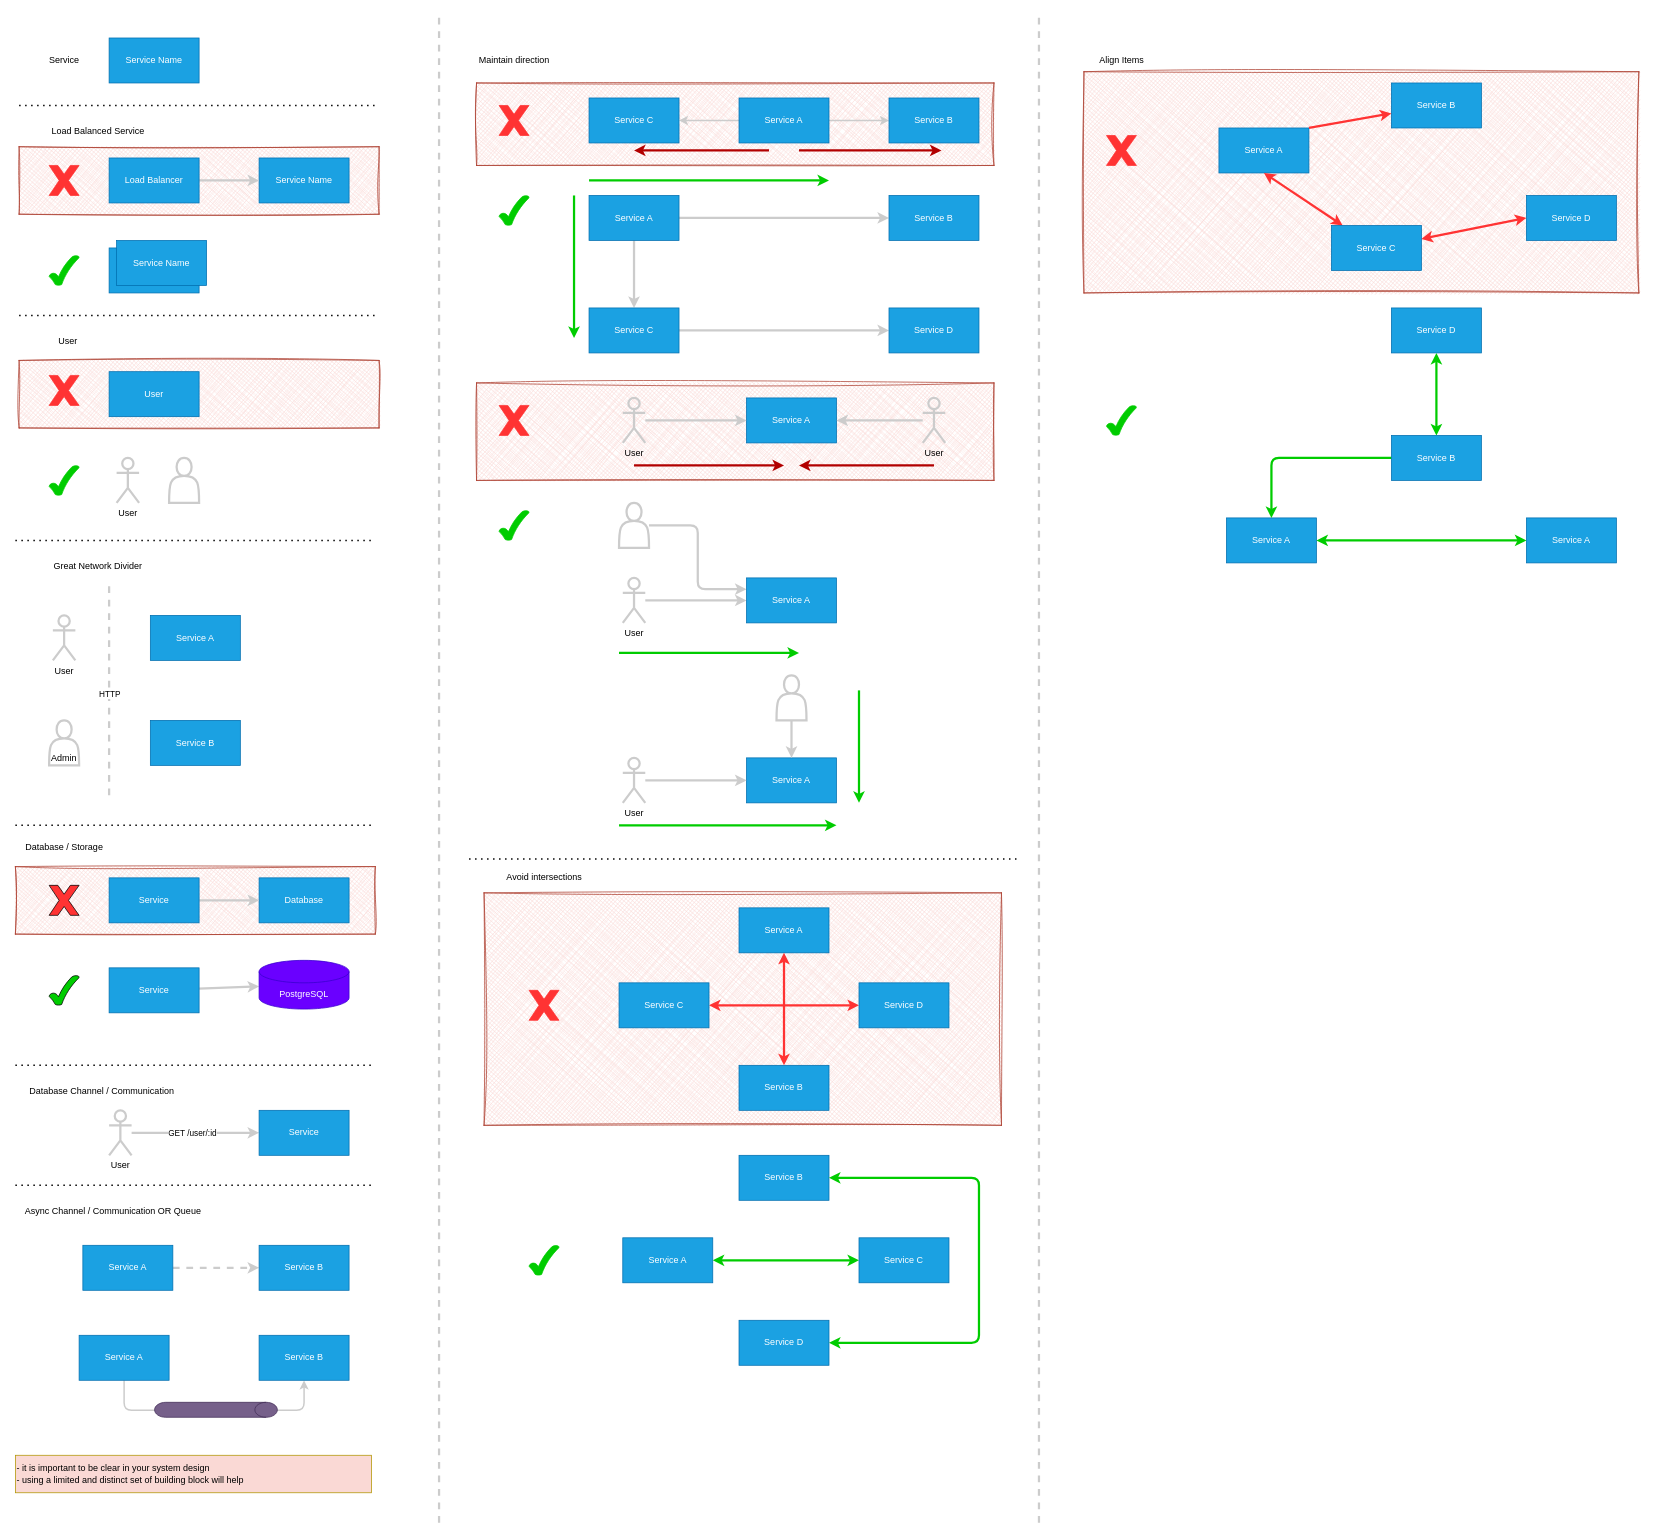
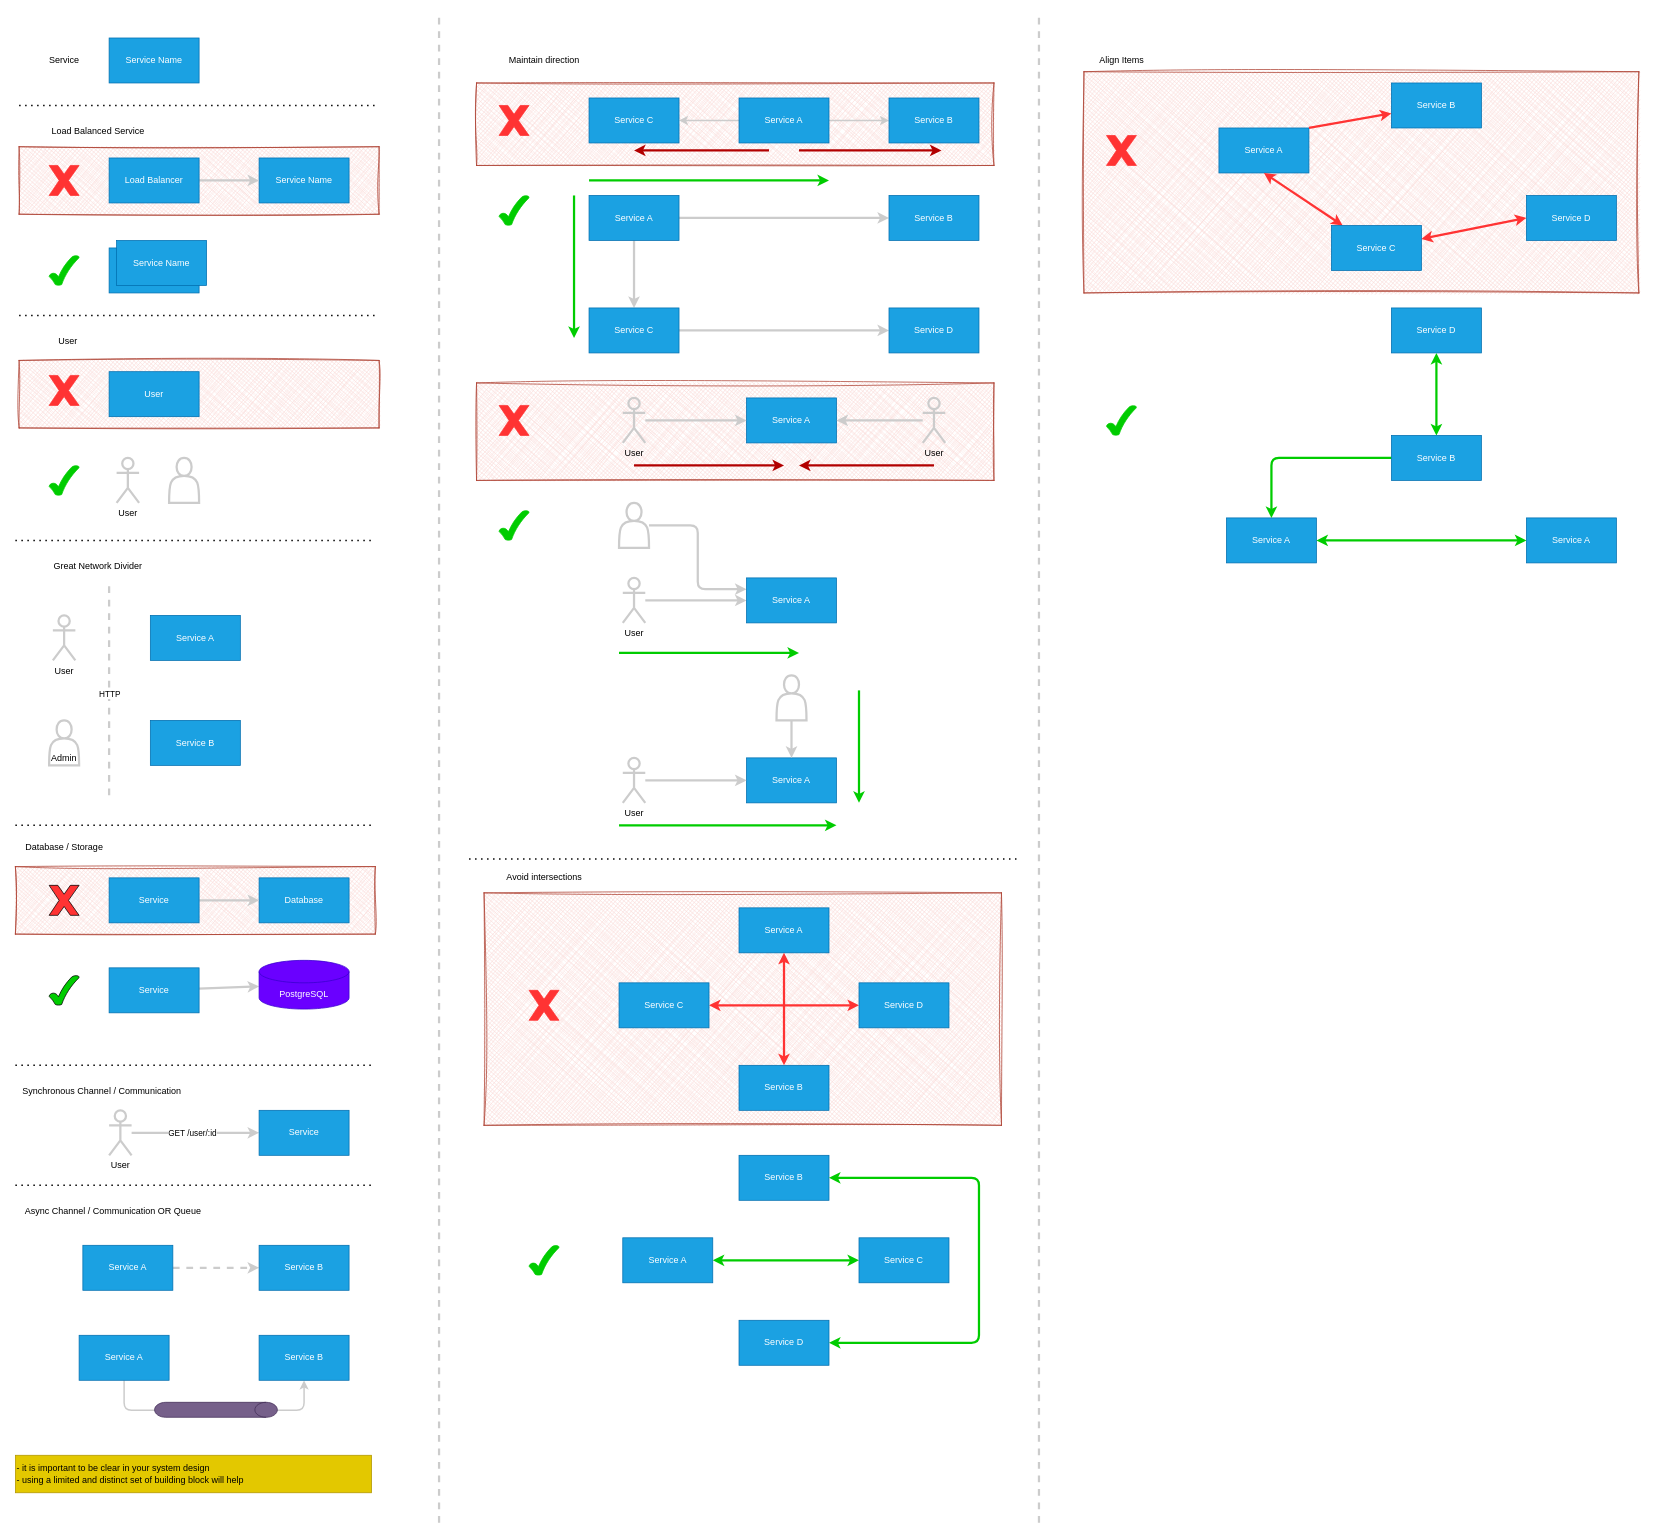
node "Maintain direction": moved (514, 60) -> (544, 60)
node "Database Channel / Communication": label "Database Channel / Communication" -> "Synchronous Channel / Communication"
node "- it is important to be clear in your system design - using a limited and distinct set of building block will help": fillcolor #fad9d5 -> #e3c800
